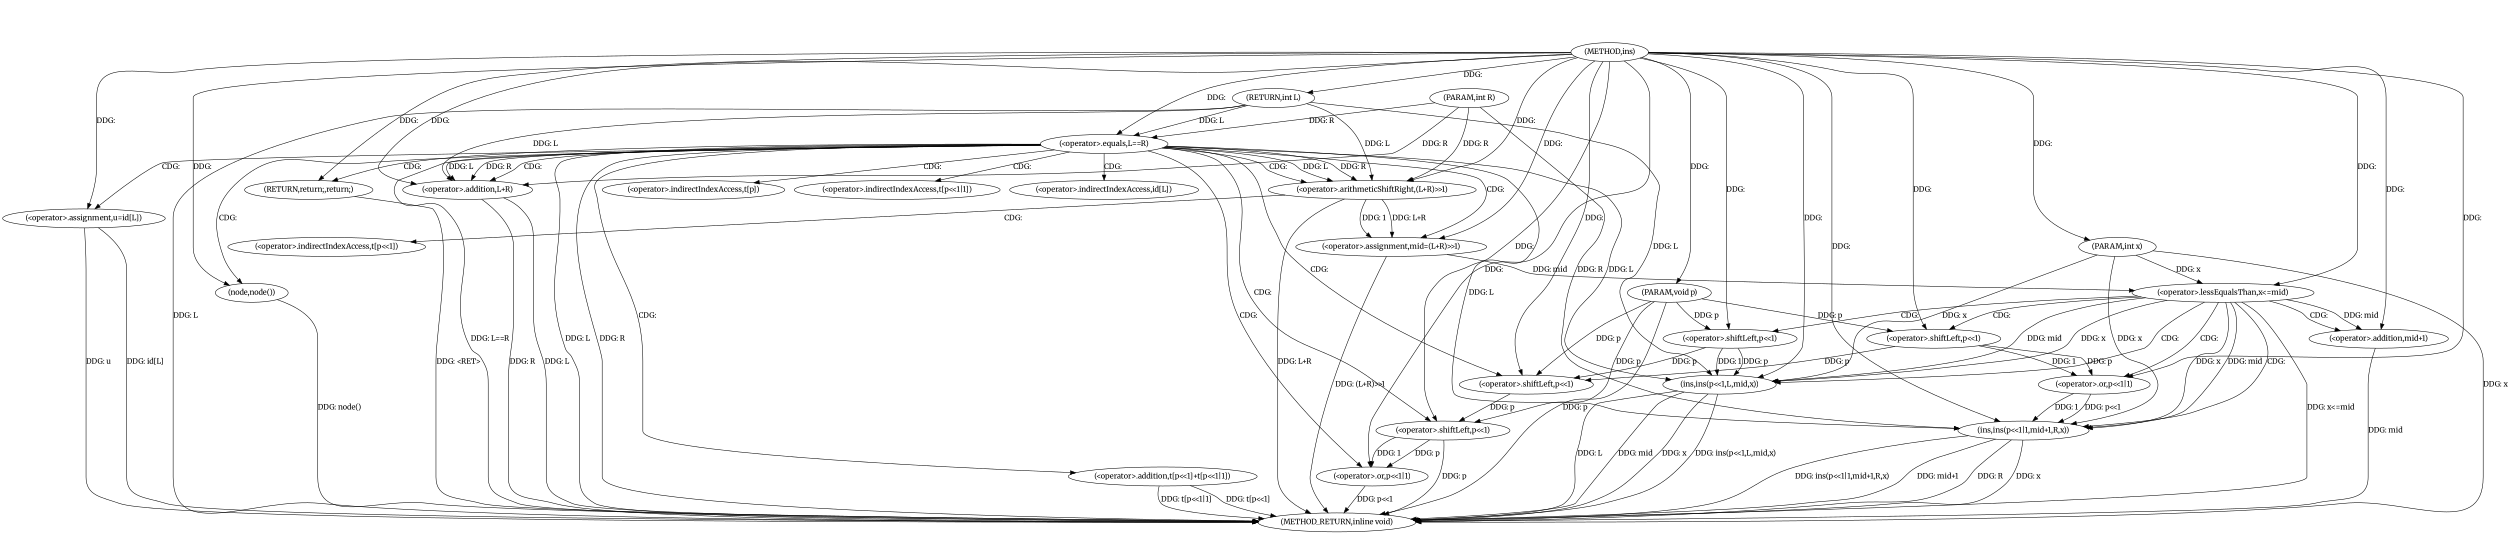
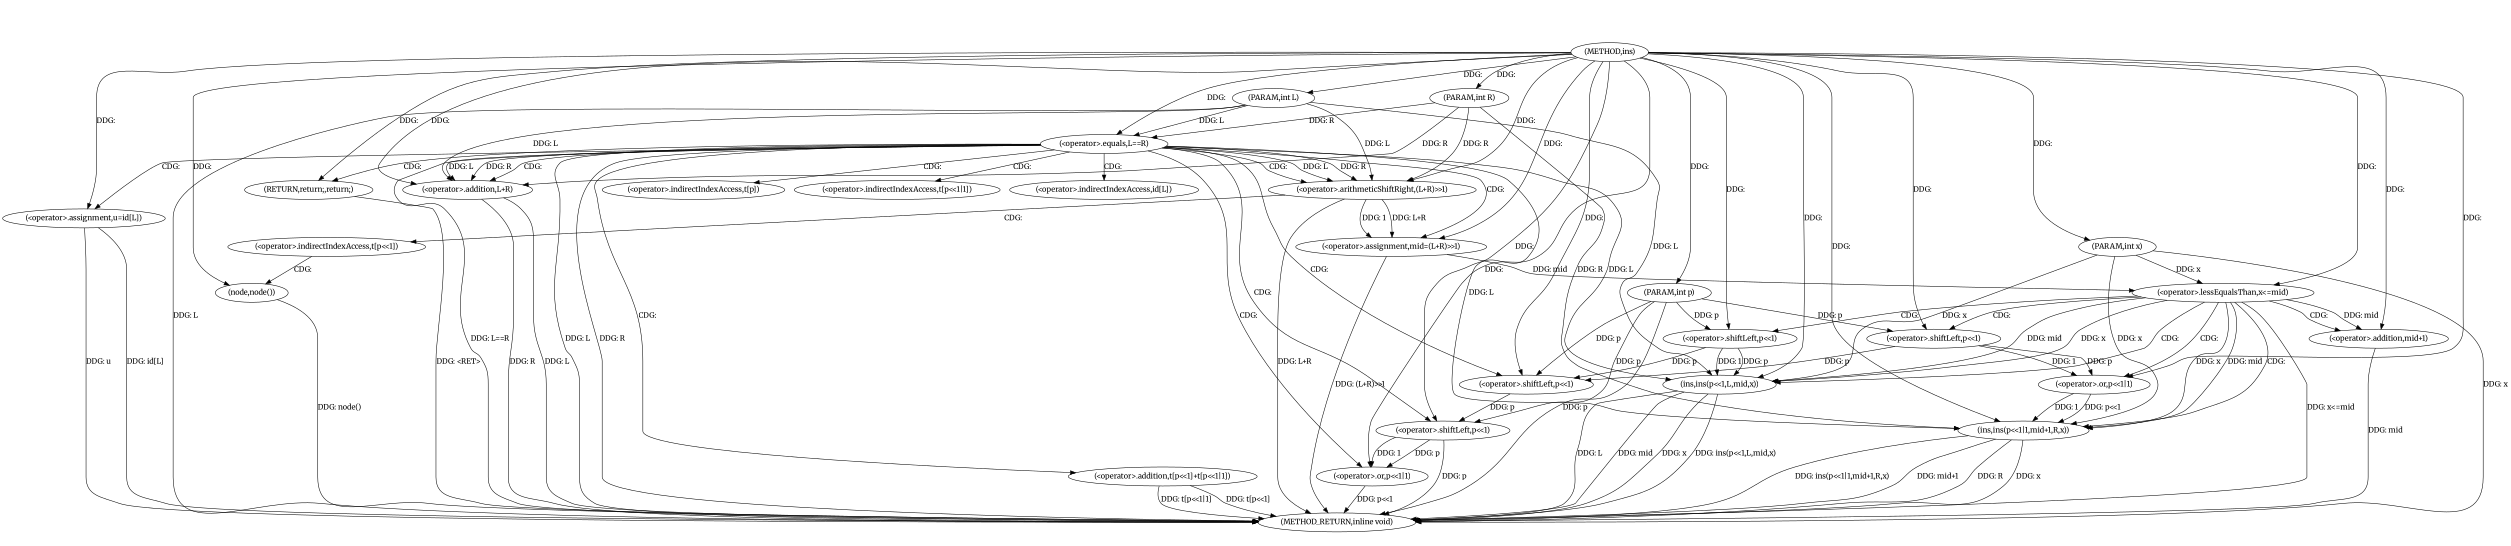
edge "(METHOD,ins)" -> "(PARAM,int R)": added, label "DDG:"
node "(RETURN,int L)": label "(RETURN,int L)" -> "(PARAM,int L)"
edge "(<operator>.equals,L==R)" -> "(node,node())": now "(<operator>.indirectIndexAccess,t[p<<1])" -> "(node,node())"
node "(PARAM,void p)": label "(PARAM,void p)" -> "(PARAM,int p)"
